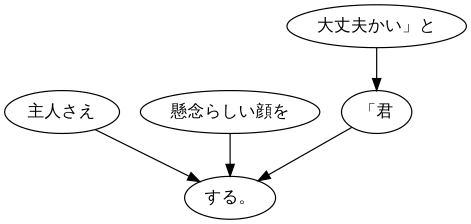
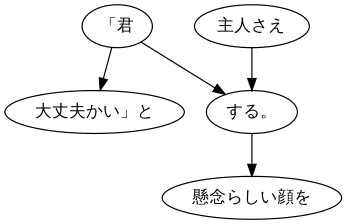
edge "大丈夫かい」と" -> "「君": reversed
edge "懸念らしい顔を" -> "する。": reversed
